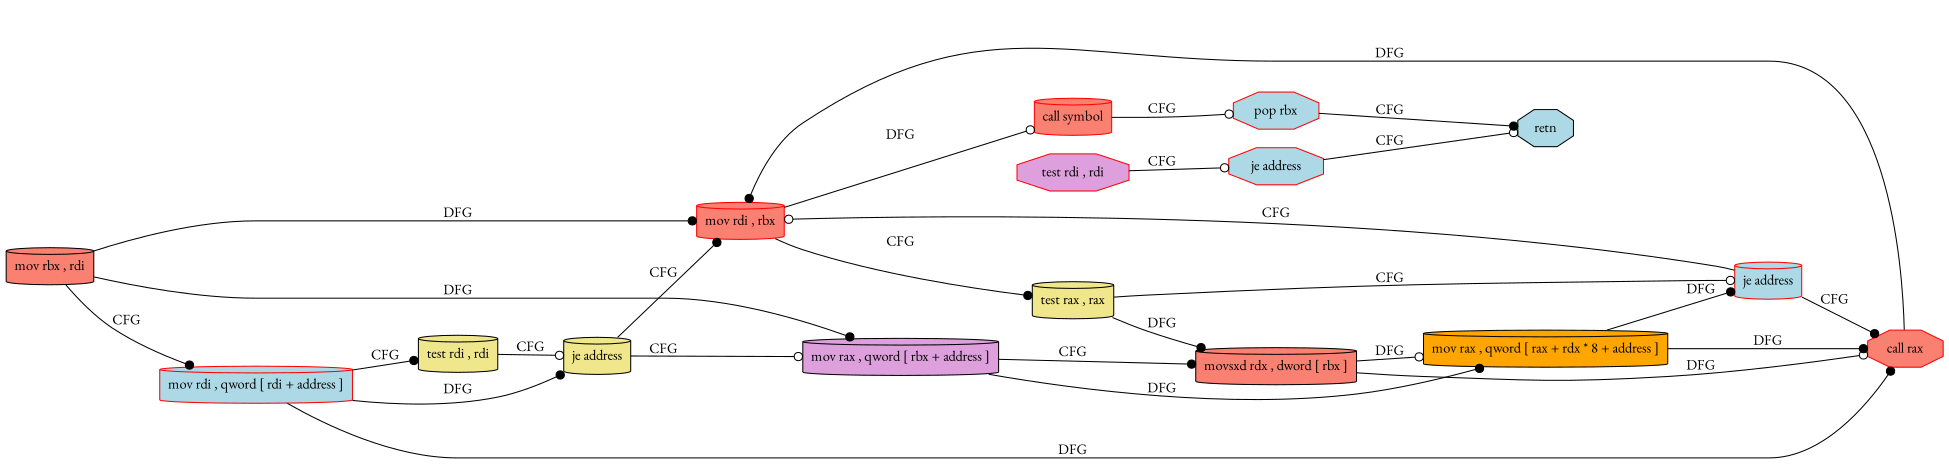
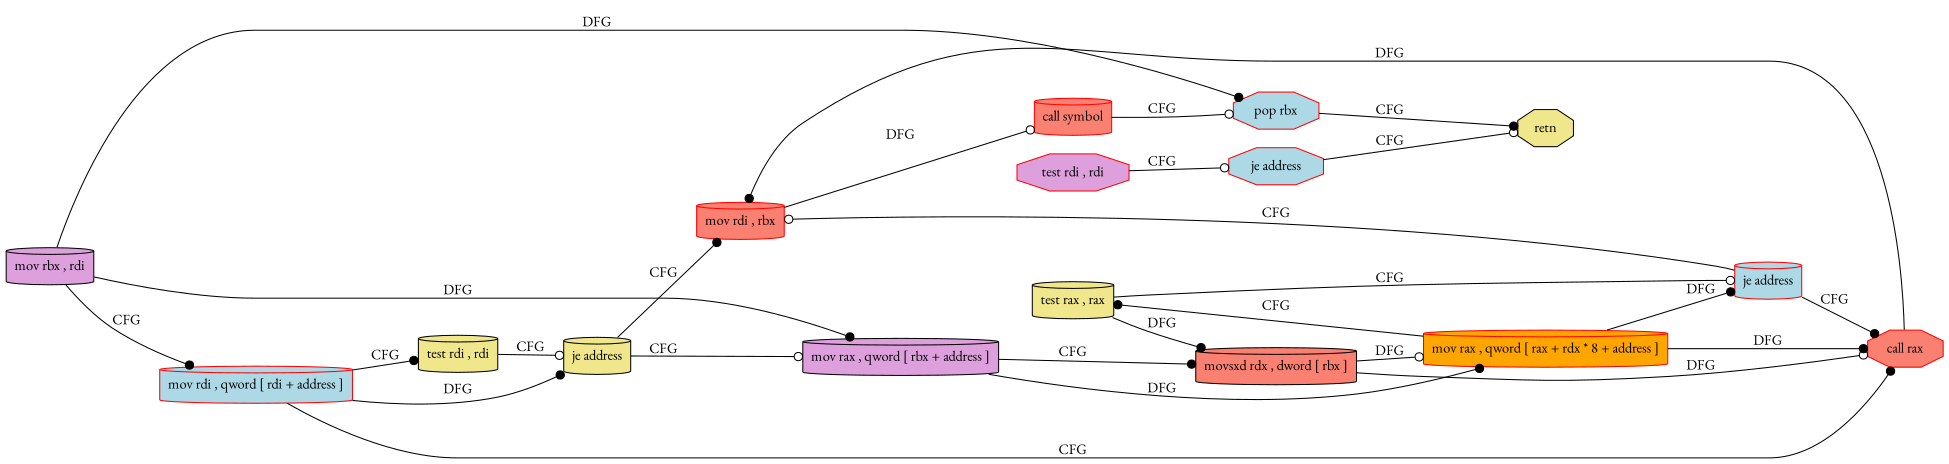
node "retn": fillcolor lightblue -> khaki
edge "mov rbx , rdi" -> "mov rdi , rbx": now "mov rbx , rdi" -> "pop rbx"
node "mov rbx , rdi": fillcolor salmon -> plum
edge "mov rdi , rbx" -> "test rax , rax": now "mov rax , qword [ rax + rdx * 8 + address ]" -> "test rax , rax"
node "mov rax , qword [ rax + rdx * 8 + address ]": color black -> red
edge "mov rdi , qword [ rdi + address ]" -> "call rax": label "DFG" -> "CFG"
